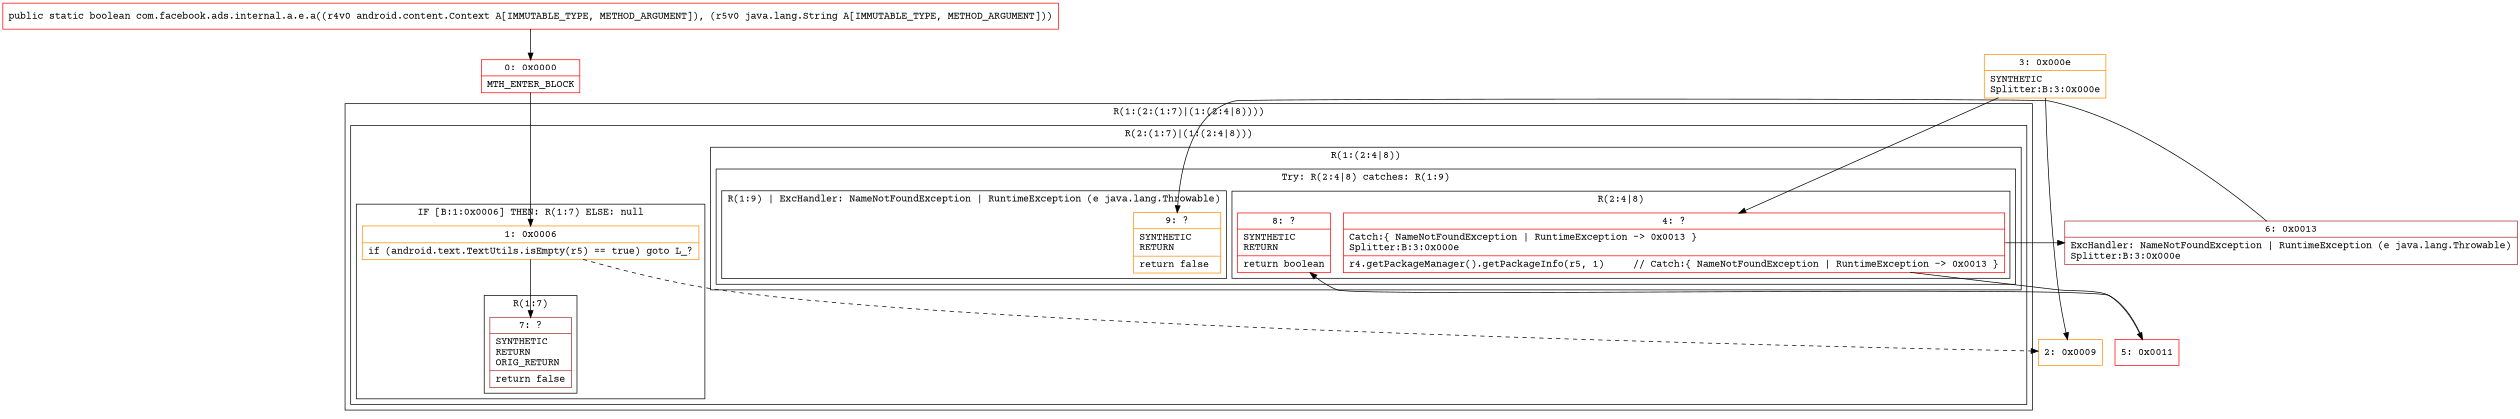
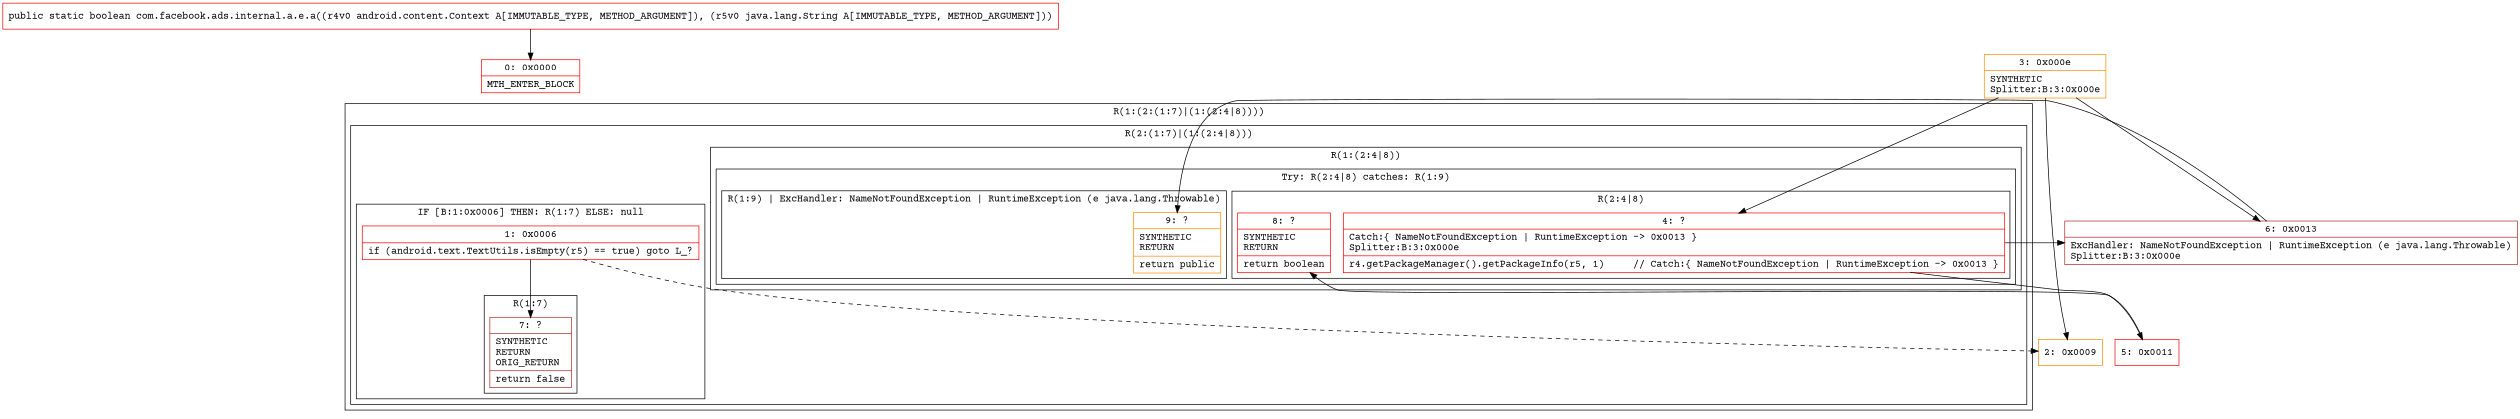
edge "0: 0x0000" -> "1: 0x0006": removed
edge "3: 0x000e" -> "6: 0x0013": added
node "1: 0x0006": color darkorange -> red
node "9: ?": text "return false" -> "return public"
